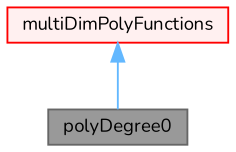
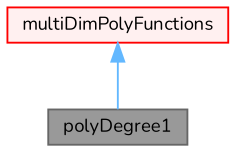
node "polyDegree0": label "polyDegree0" -> "polyDegree1"
